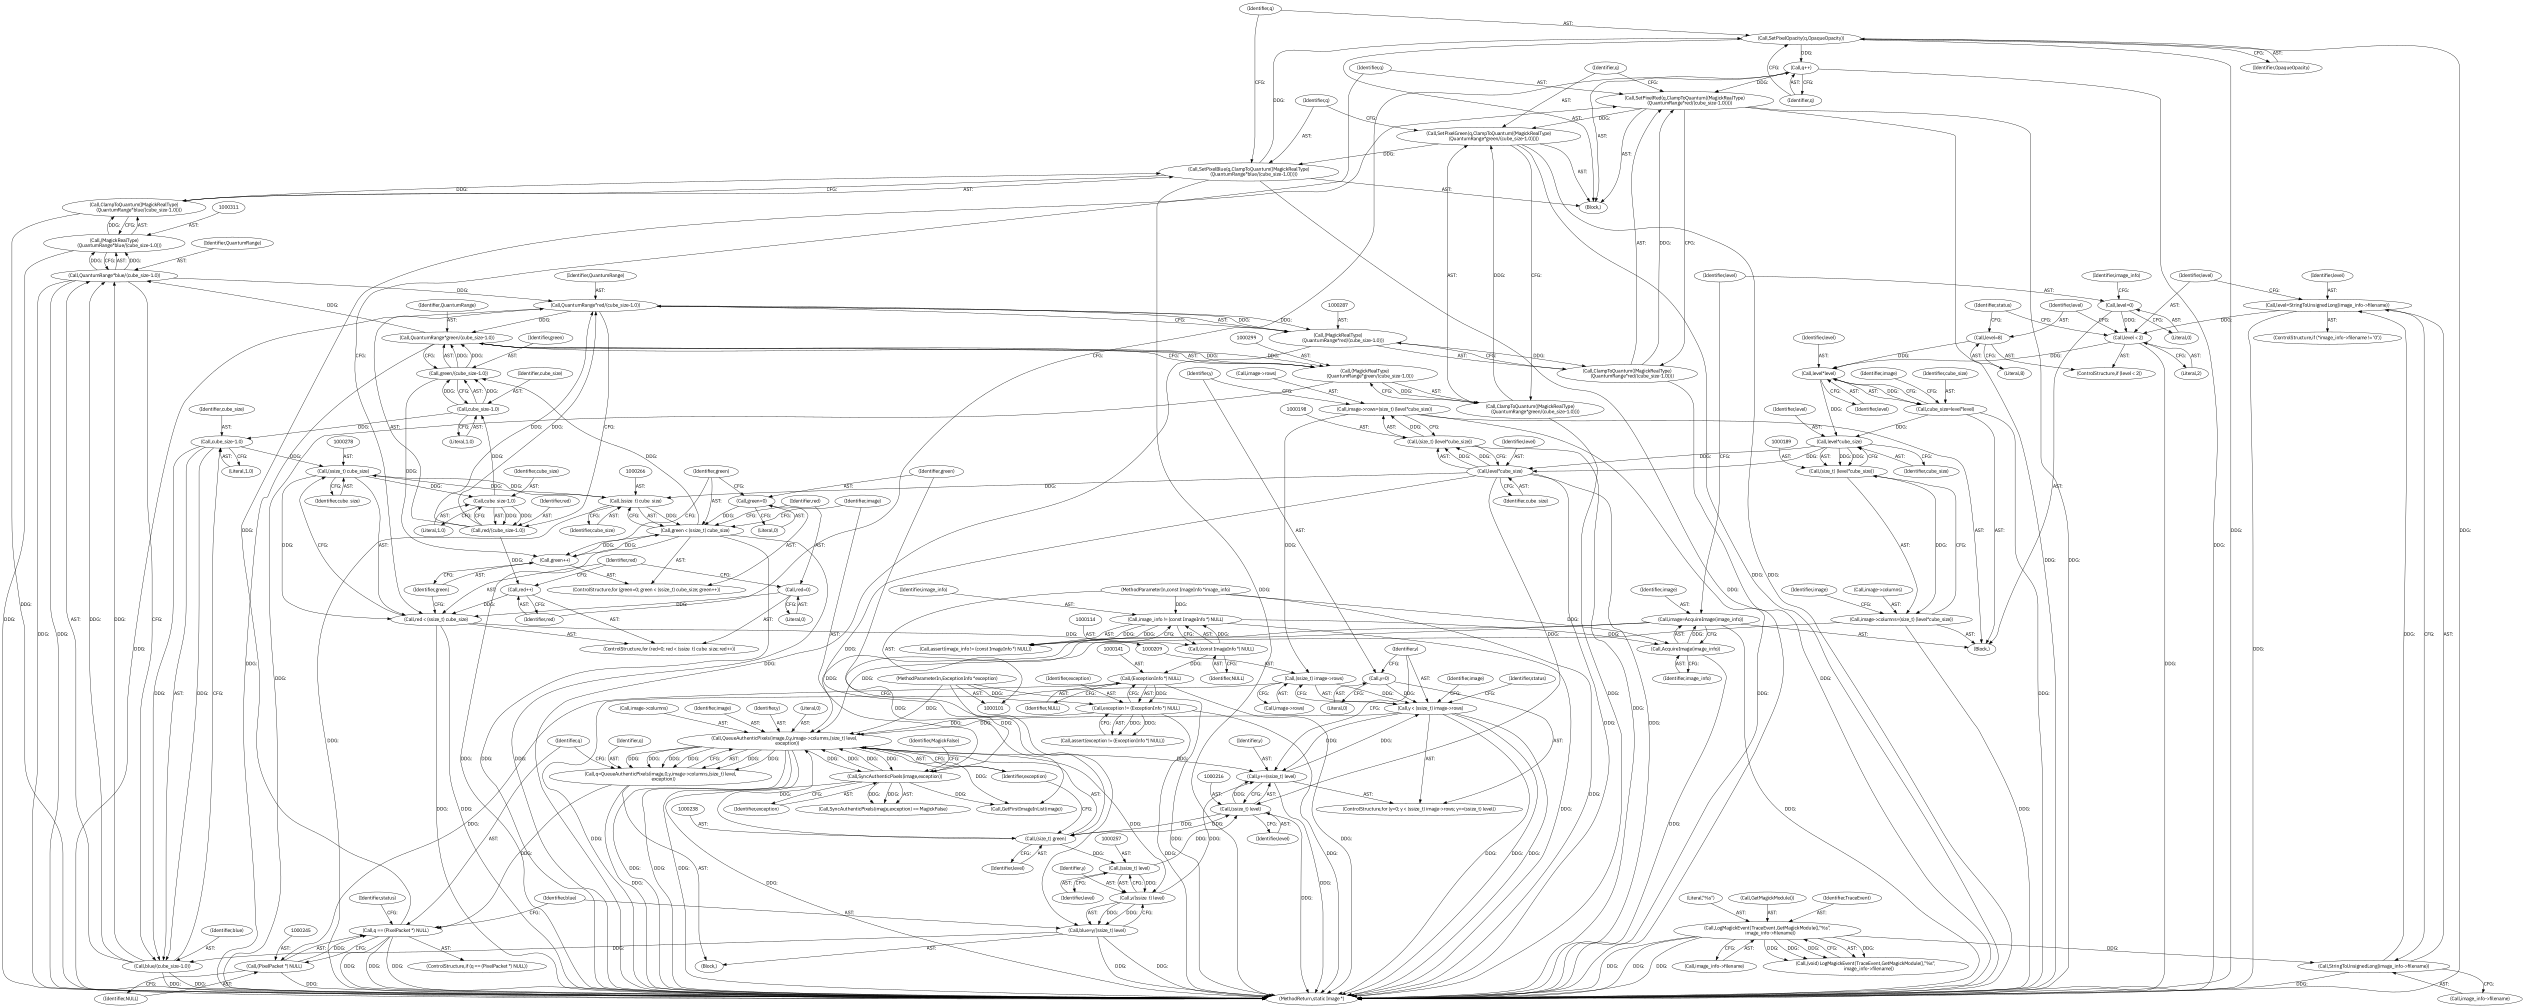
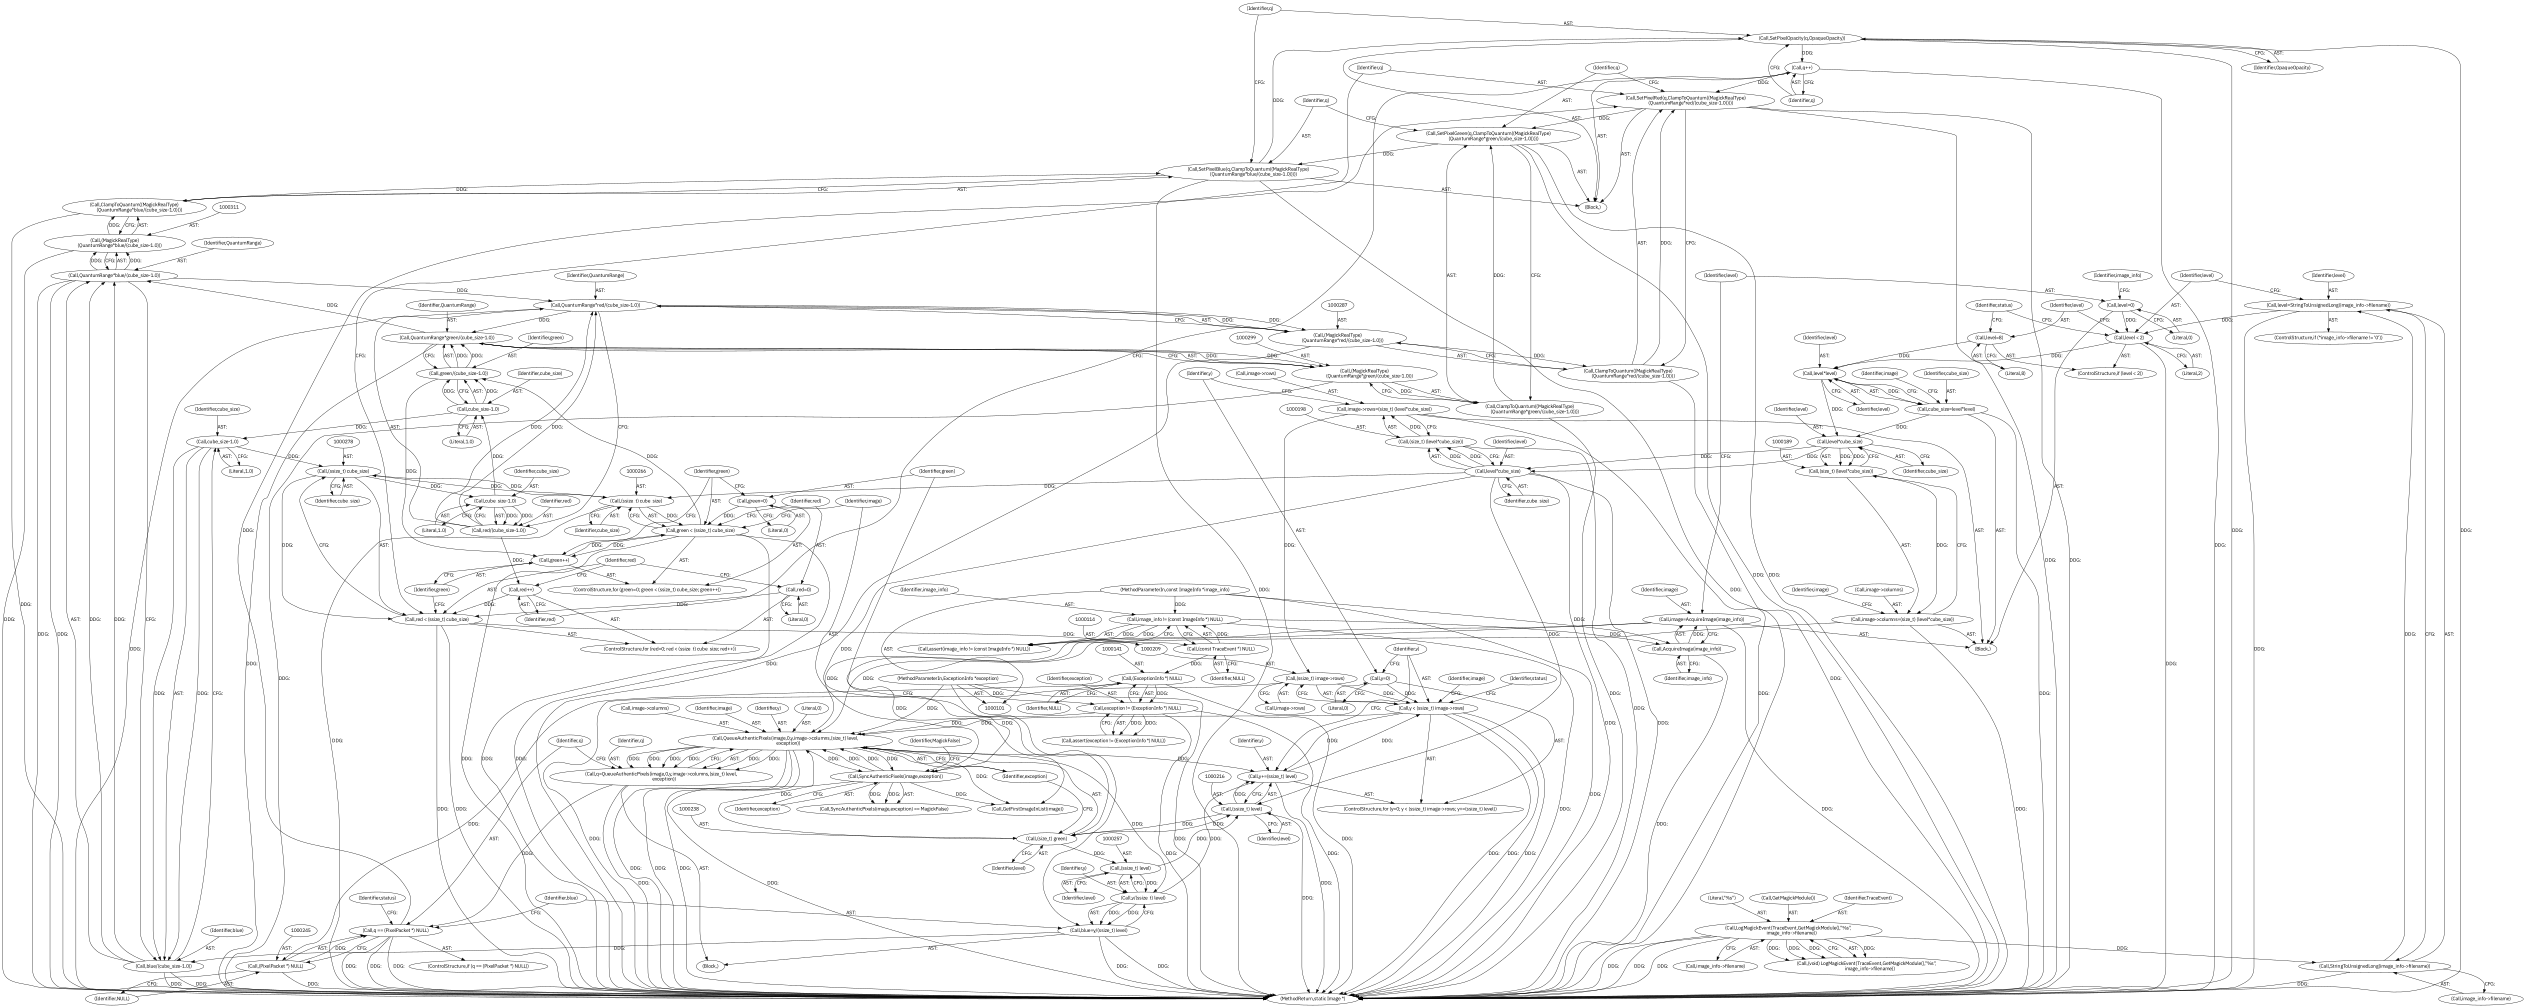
node "(Call,(const ImageInfo *) NULL)": label "(Call,(const ImageInfo *) NULL)" -> "(Call,(const TraceEvent *) NULL)"
